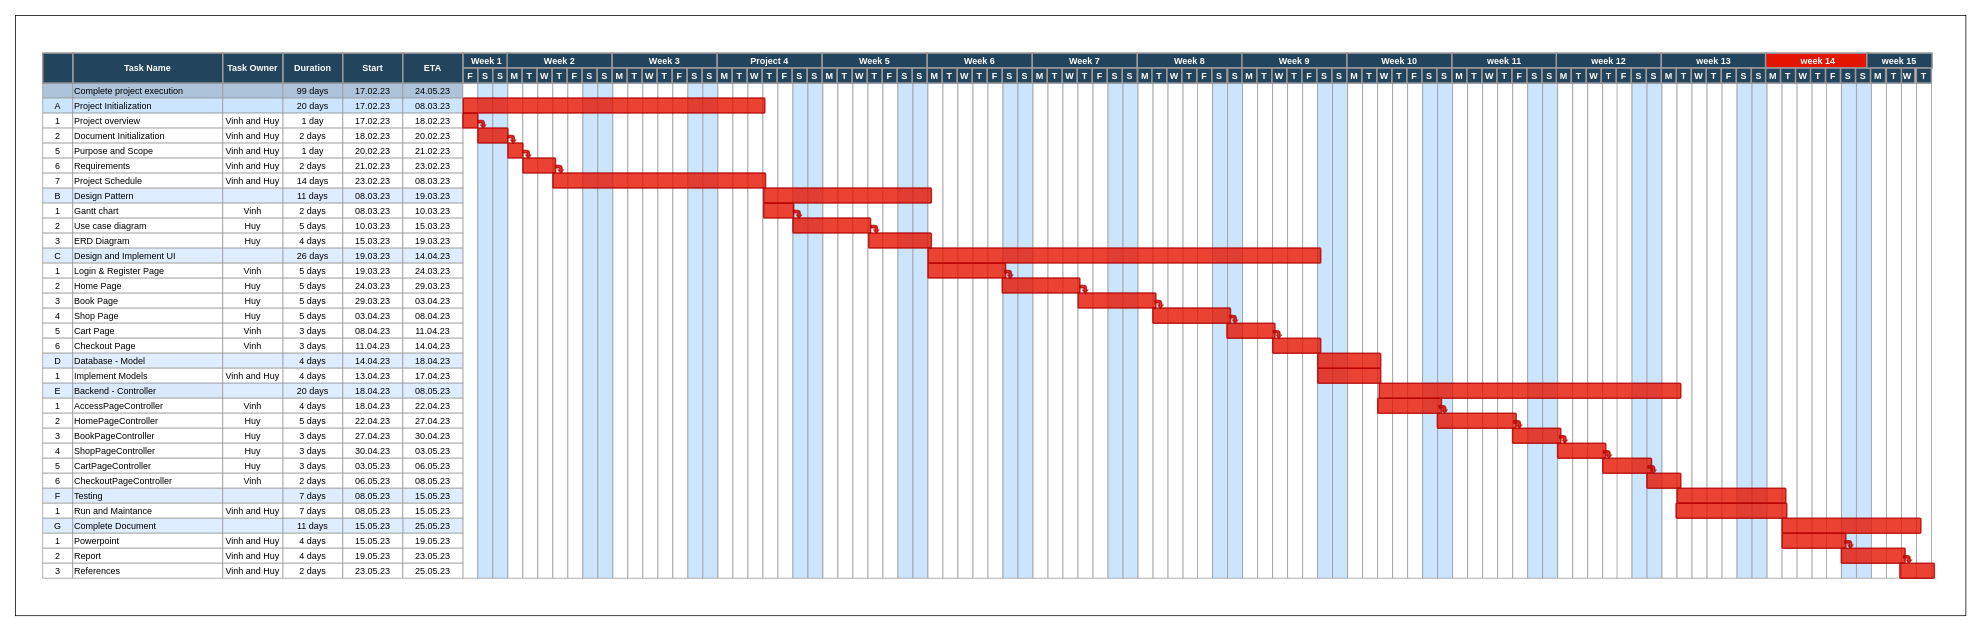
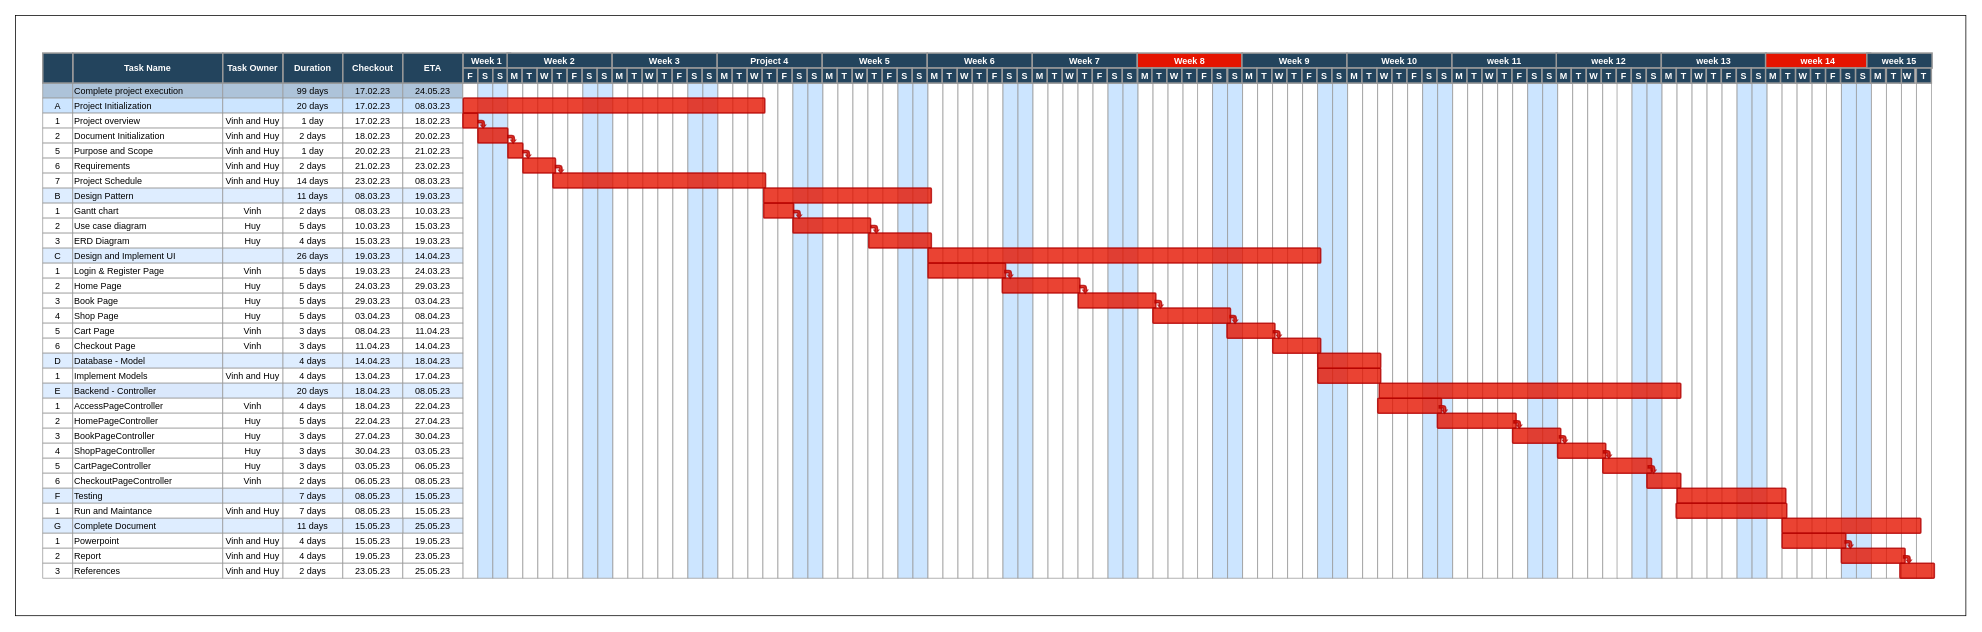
node "Week 8": fillcolor #23445d -> #e51400
node "Start": label "Start" -> "Checkout"
